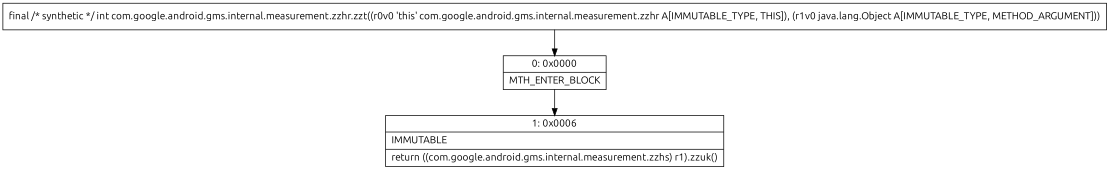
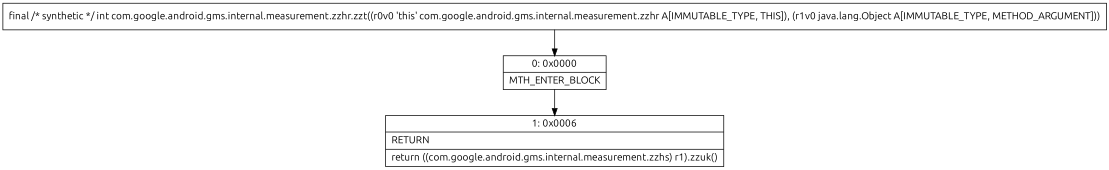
node "1: 0x0006": text "IMMUTABLE" -> "RETURN"
